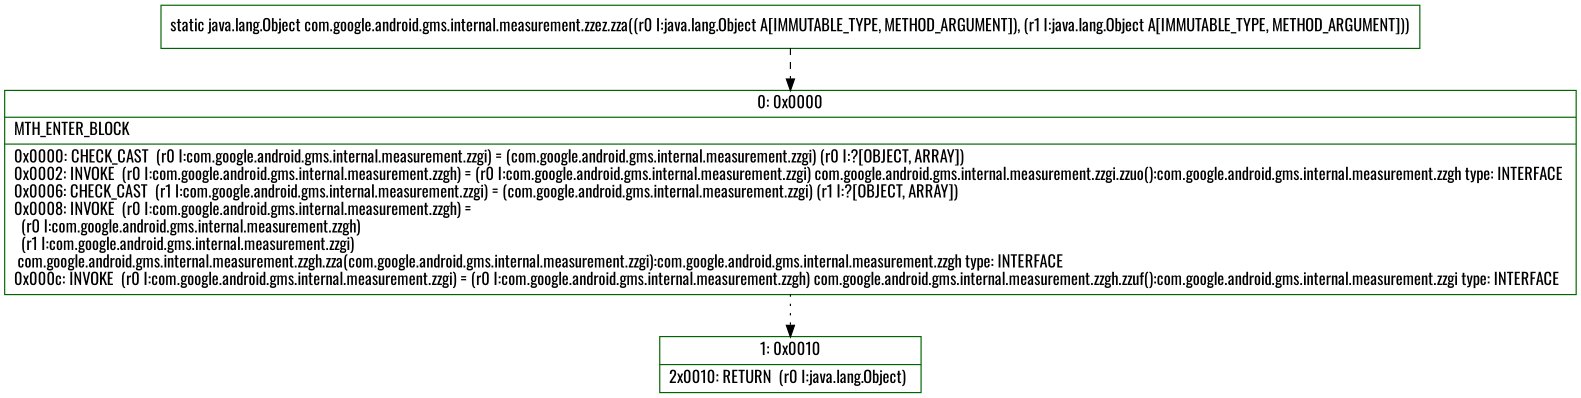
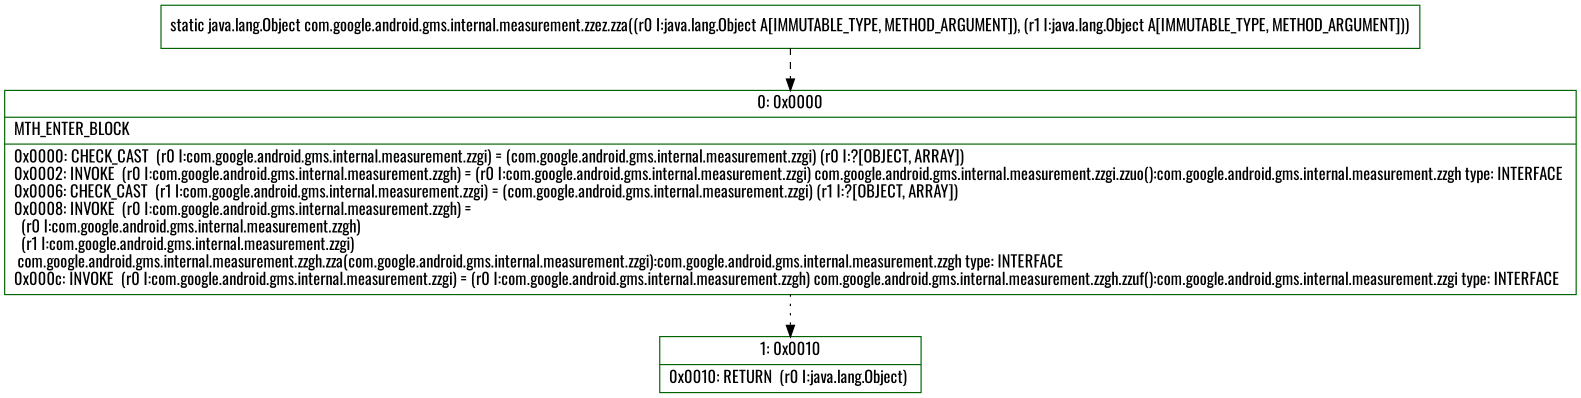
node "1: 0x0010": text "2x0010: RETURN  (r0 I:java.lang.Object)" -> "0x0010: RETURN  (r0 I:java.lang.Object)"
